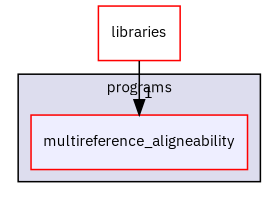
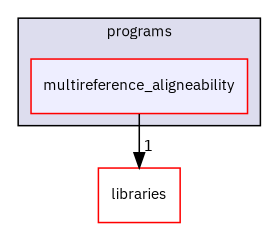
edge "libraries" -> "multireference_aligneability": reversed
